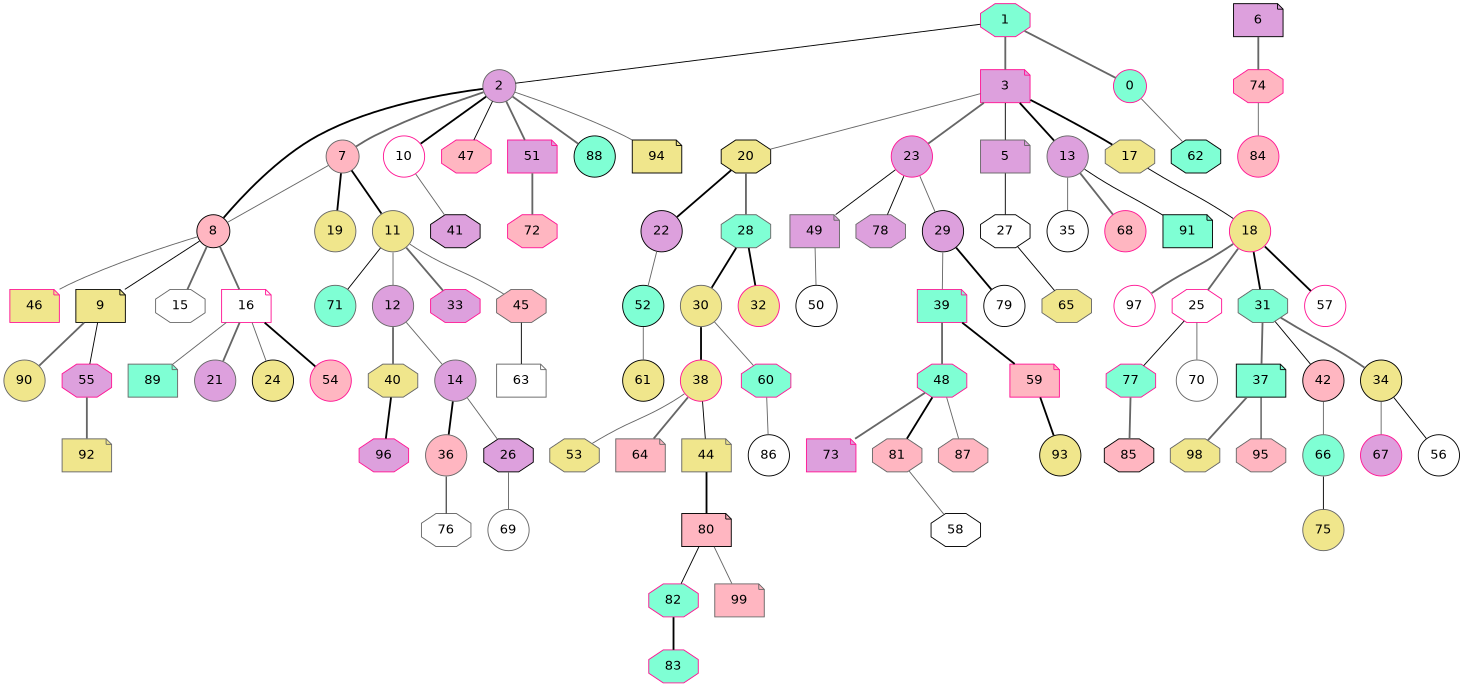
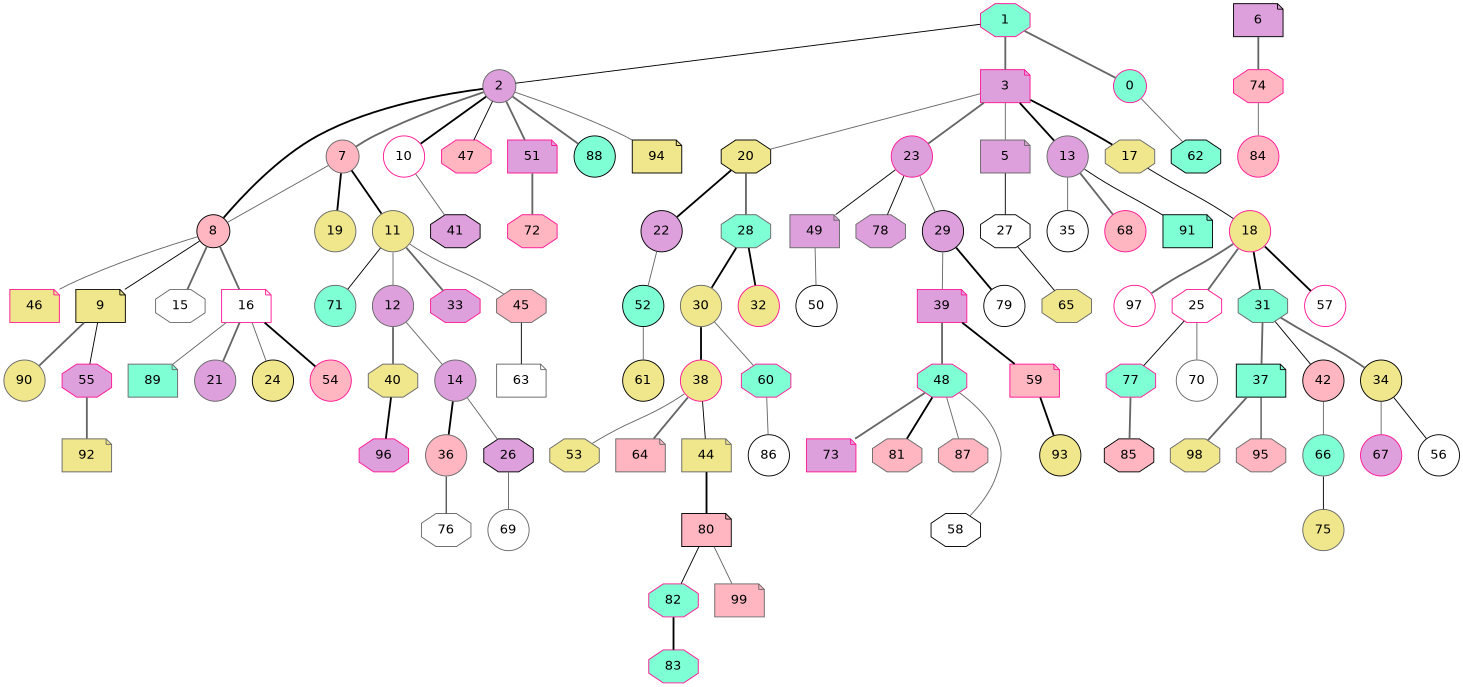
edge "3" -- "5": color black -> gray40
node "39": fillcolor aquamarine -> plum
edge "81" -- "58": now "48" -- "58"
